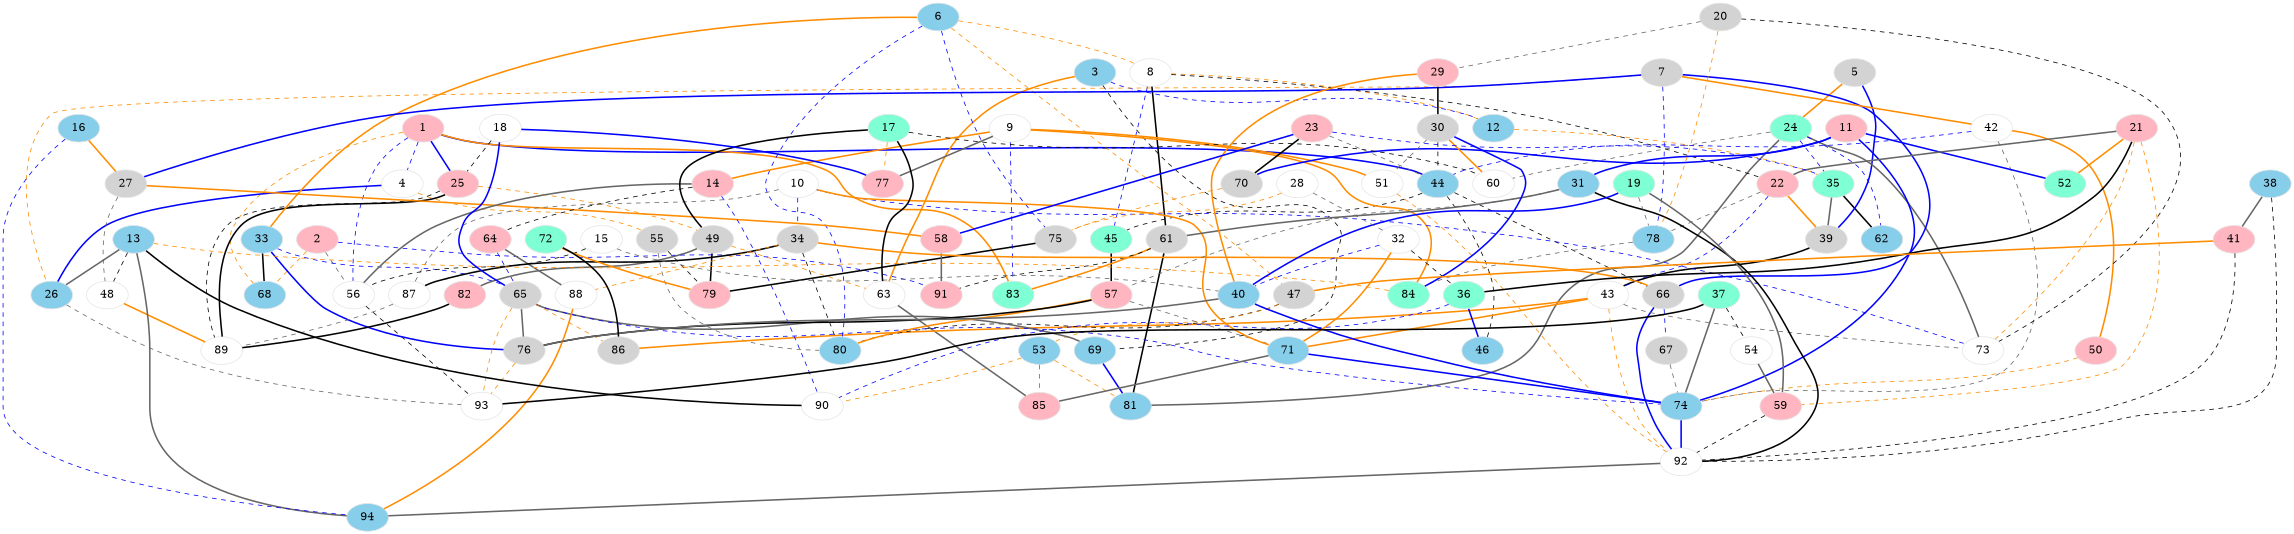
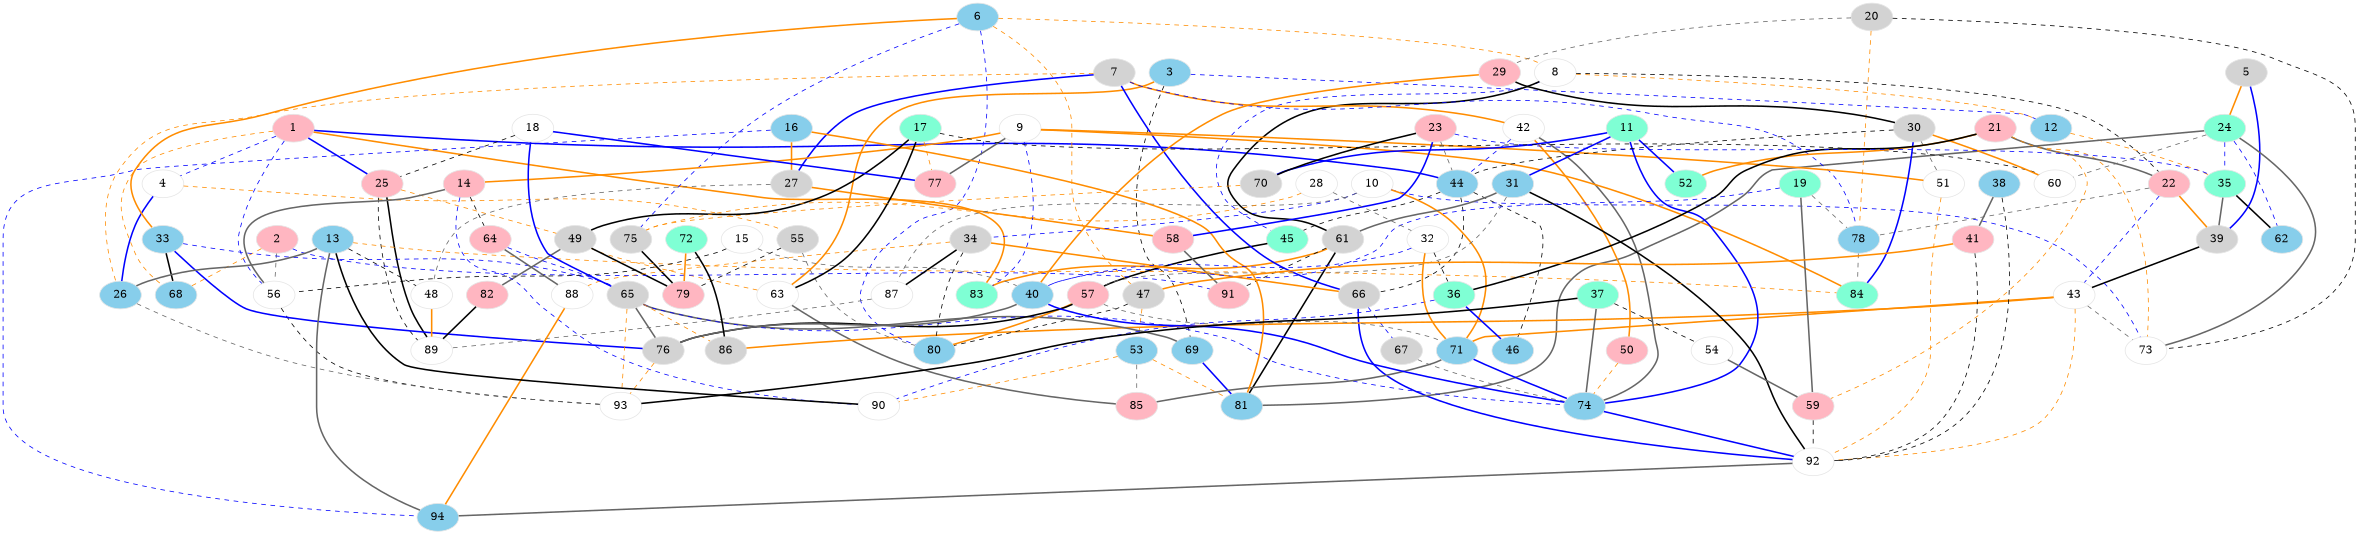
node "11": fillcolor lightpink -> aquamarine
edge "16" -- "81": added
edge "19" -- "40": style bold -> dashed
edge "42" -- "74": style dashed -> bold
